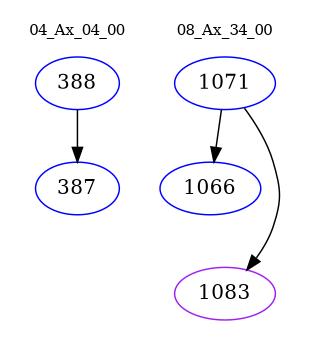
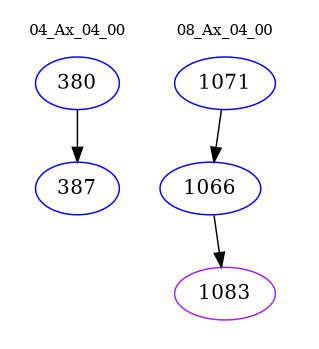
cluster "08_Ax_34_00": label "08_Ax_34_00" -> "08_Ax_04_00"
node "388": label "388" -> "380"
edge "1071" -> "1083": now "1066" -> "1083"
